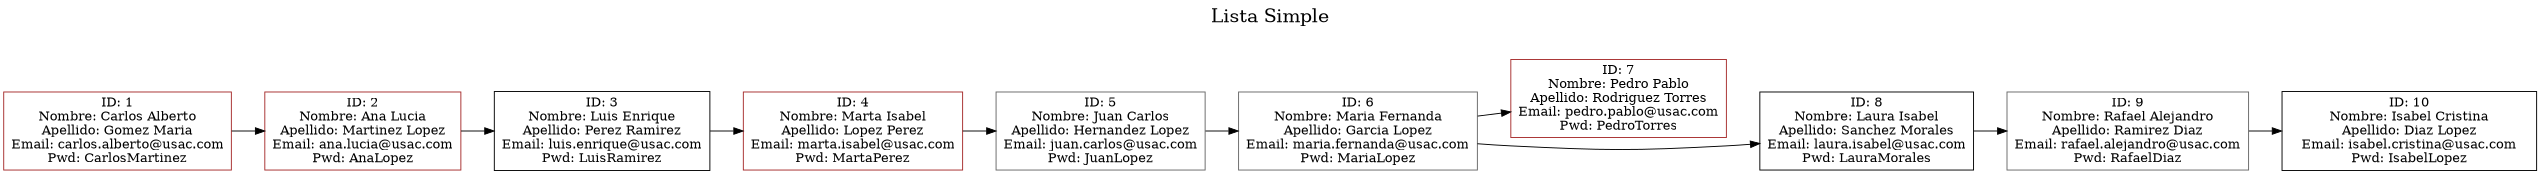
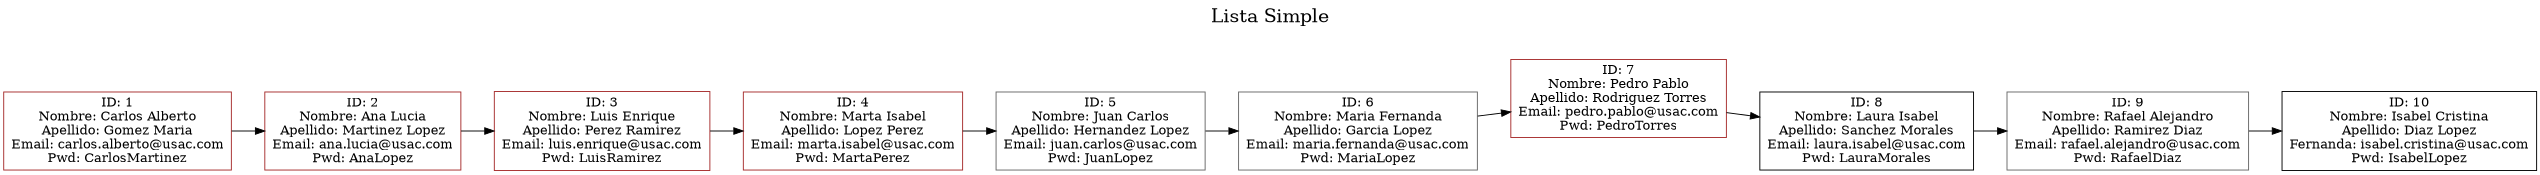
node "ID: 3": color black -> brown
node "ID: 10": text "Email: isabel.cristina@usac.com" -> "Fernanda: isabel.cristina@usac.com"
edge "ID: 6" -> "ID: 8": now "ID: 7" -> "ID: 8"
